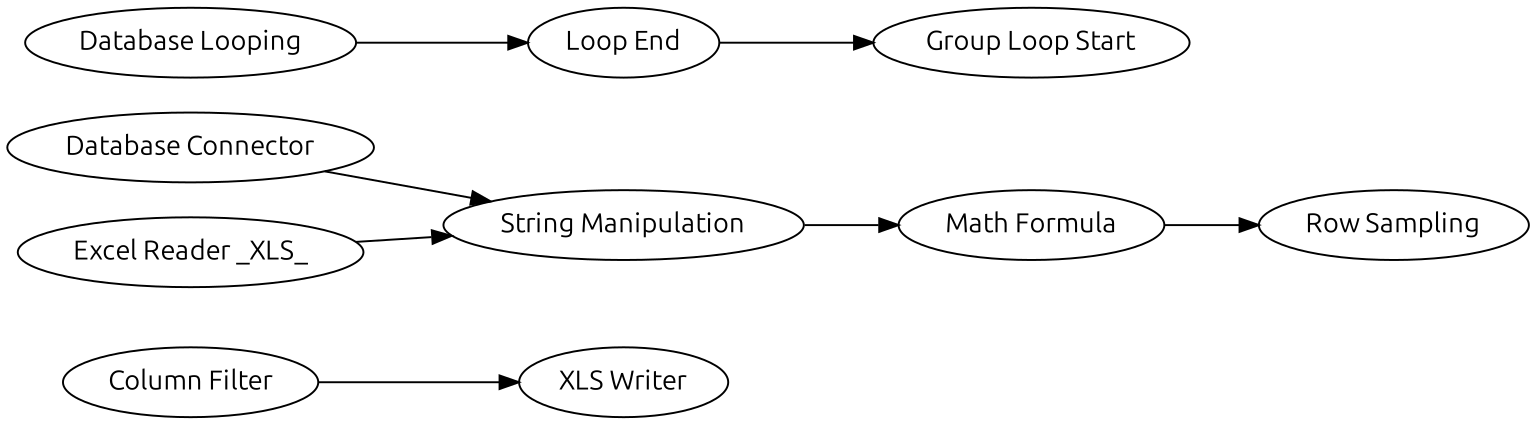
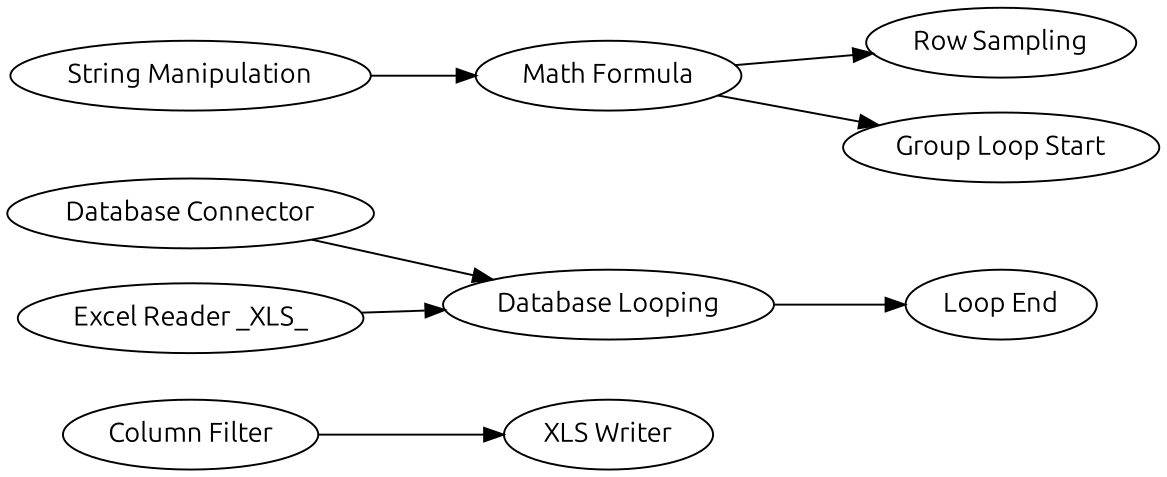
edge "Loop End" -> "Group Loop Start": now "Math Formula" -> "Group Loop Start"
edge "Database Connector" -> "String Manipulation": now "Database Connector" -> "Database Looping"
edge "Excel Reader _XLS_" -> "String Manipulation": now "Excel Reader _XLS_" -> "Database Looping"
